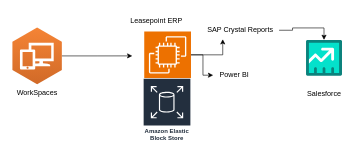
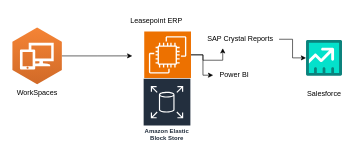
node "SAP Crystal Reports": moved (240, 30) -> (240, 39)
